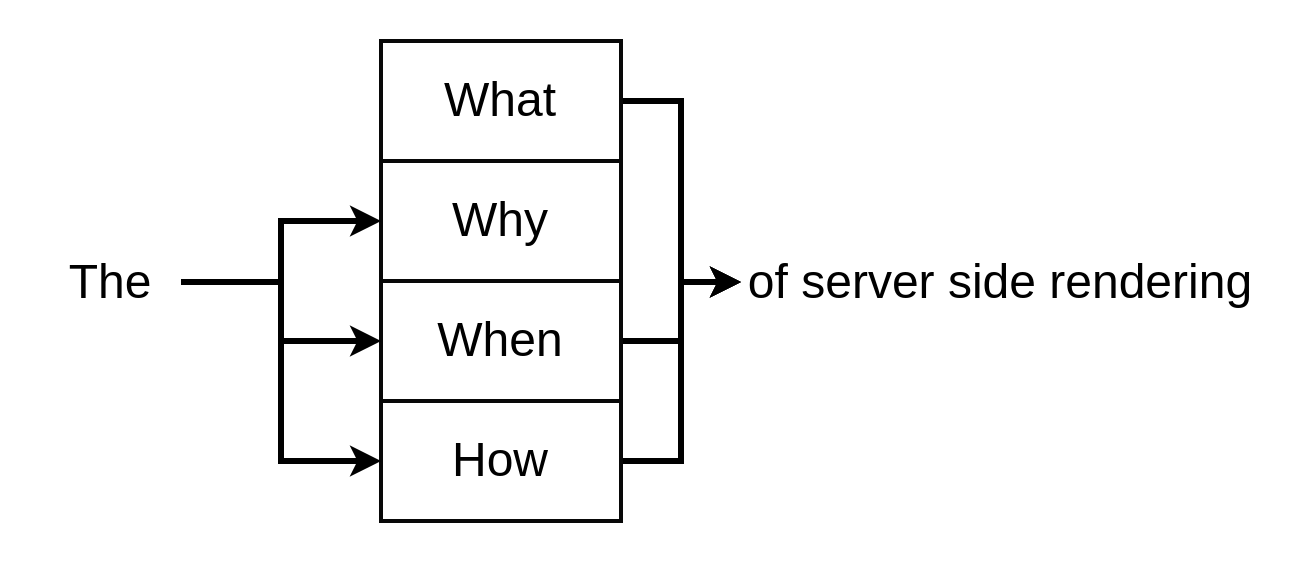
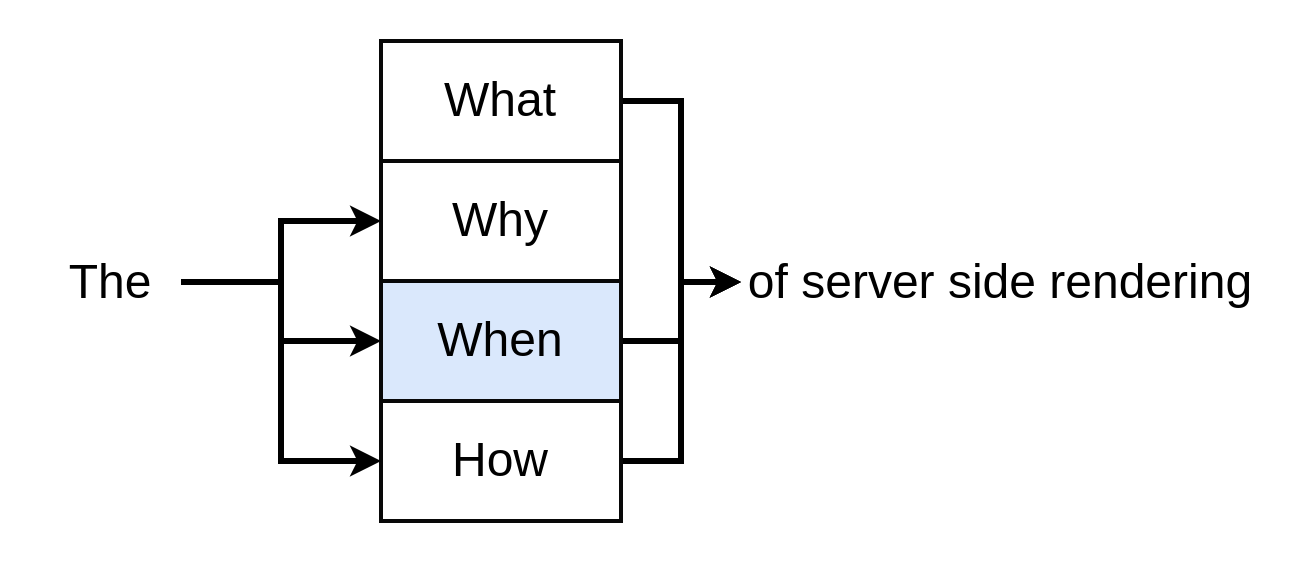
node "When": fillcolor #ffffff -> #dae8fc
